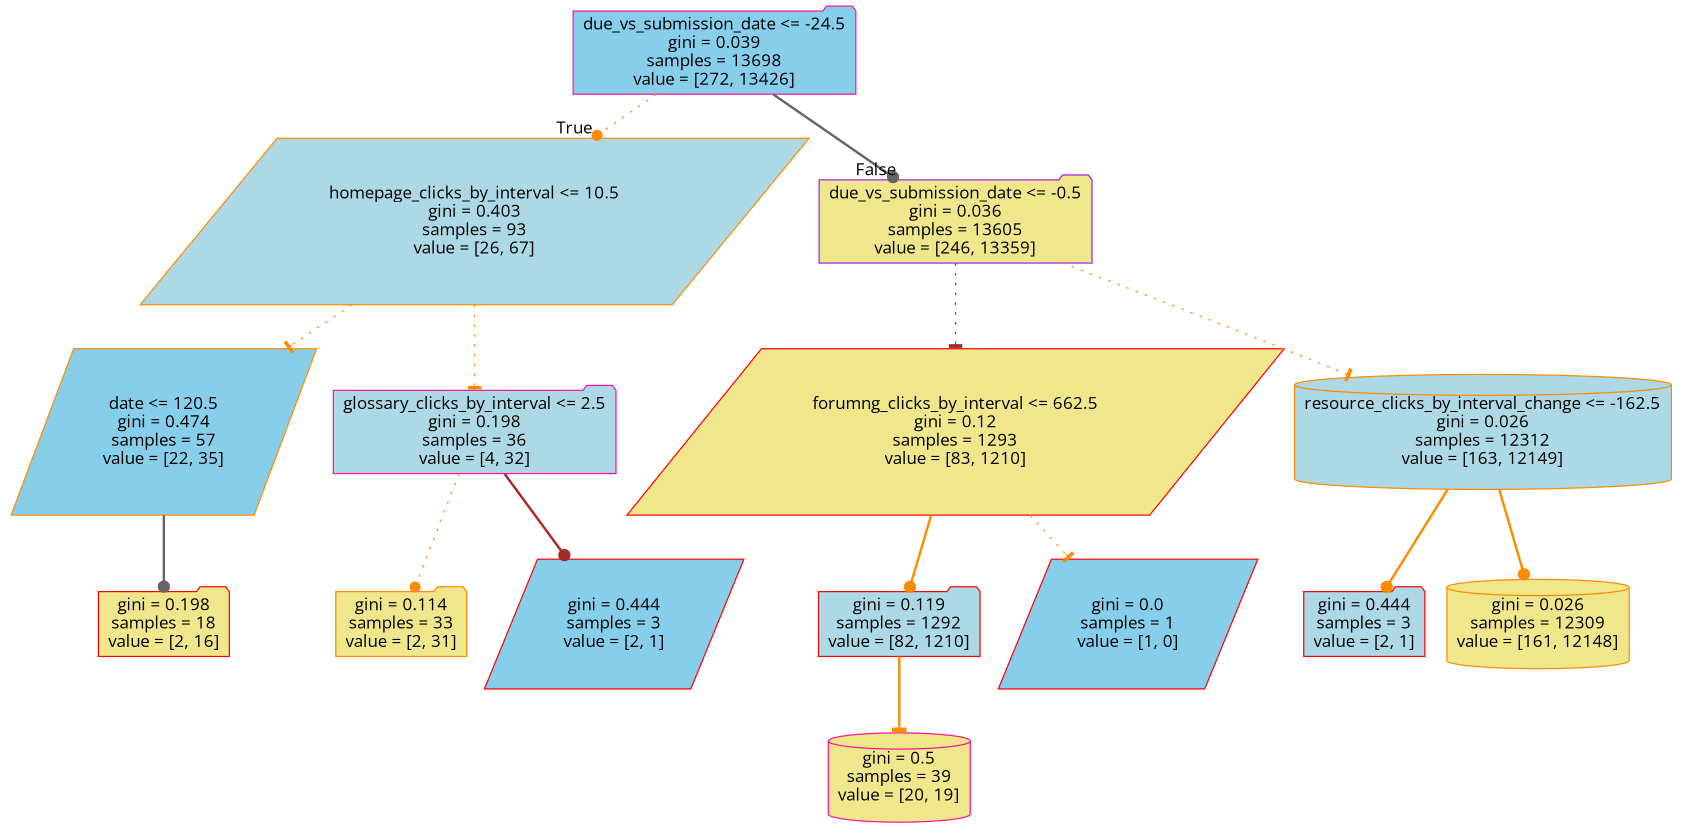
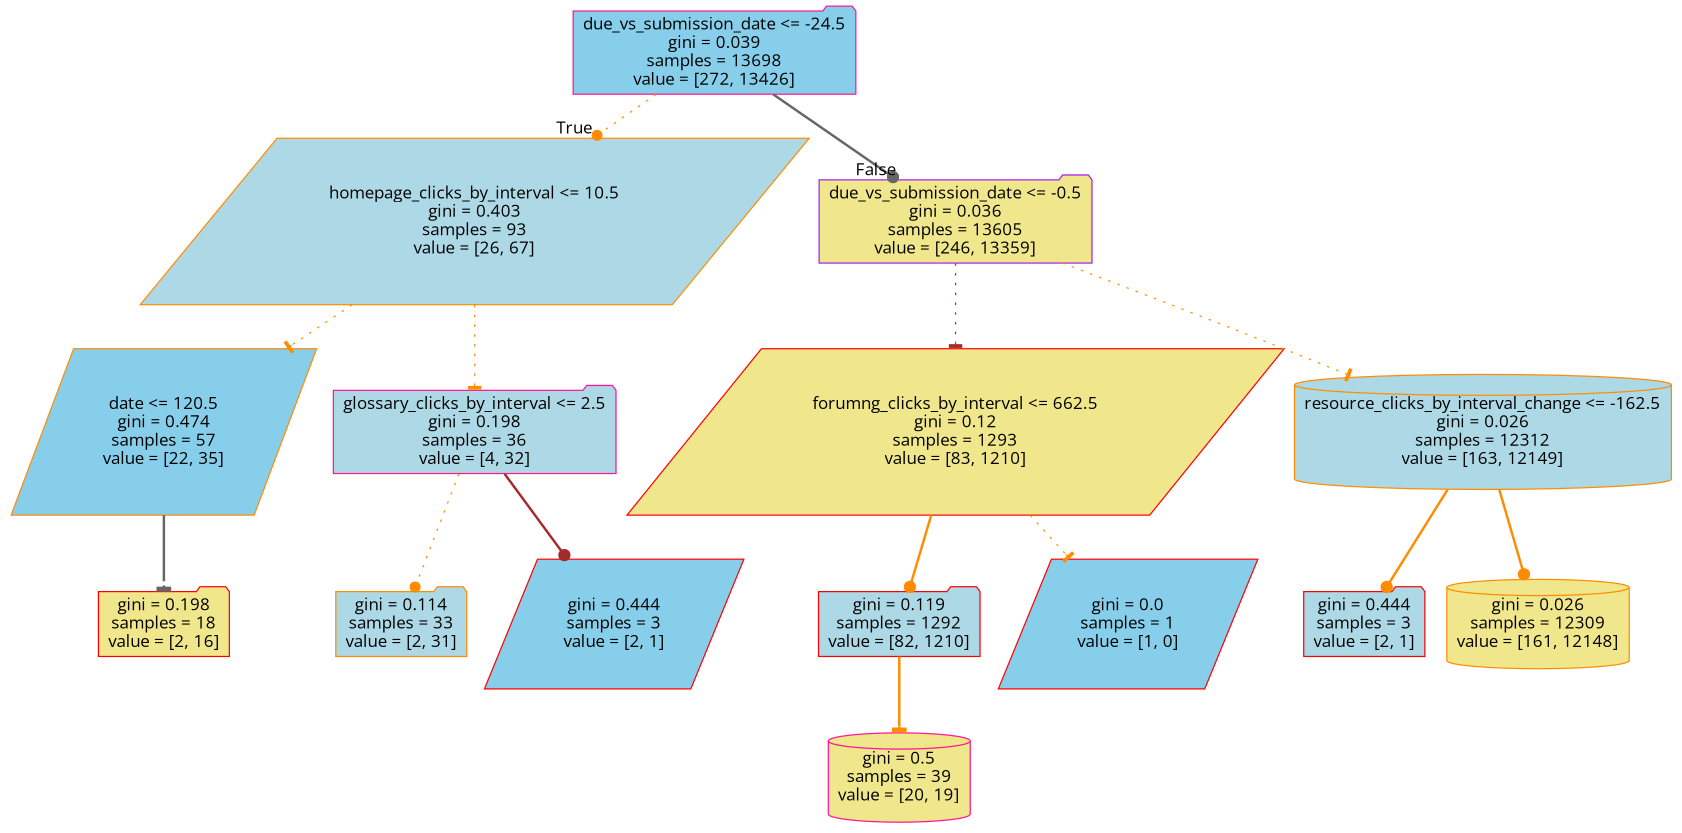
edge "date <= 120.5 gini = 0.474 samples = 57 value = [22, 35]" -> "gini = 0.198 samples = 18 value = [2, 16]": arrowhead dot -> tee
node "gini = 0.114 samples = 33 value = [2, 31]": fillcolor khaki -> lightblue
